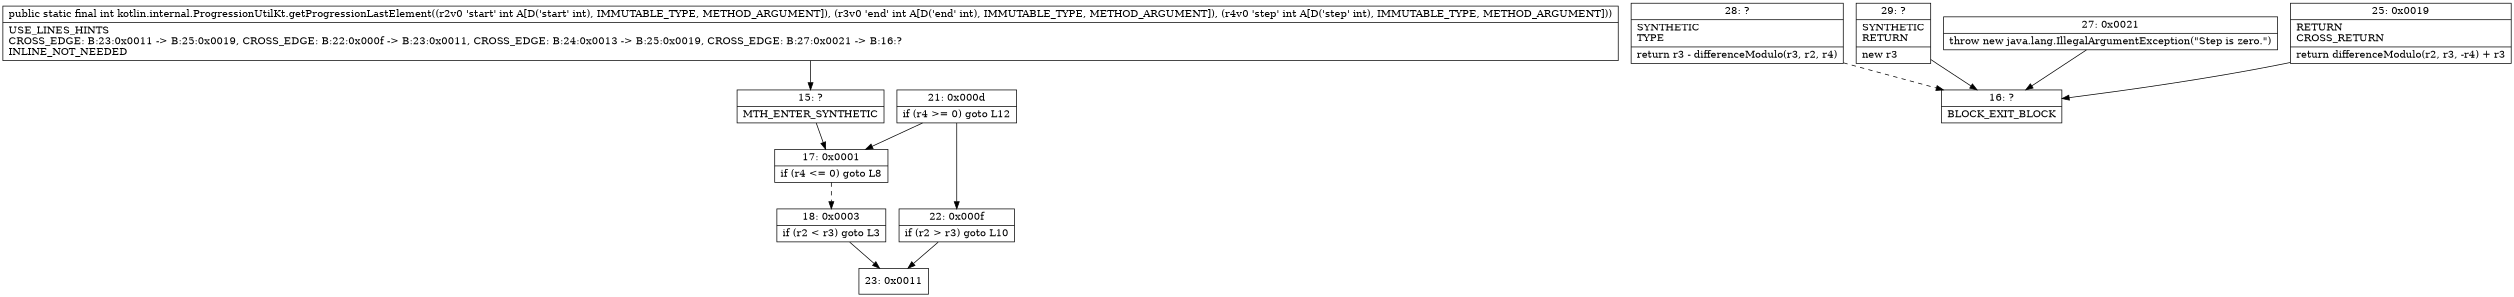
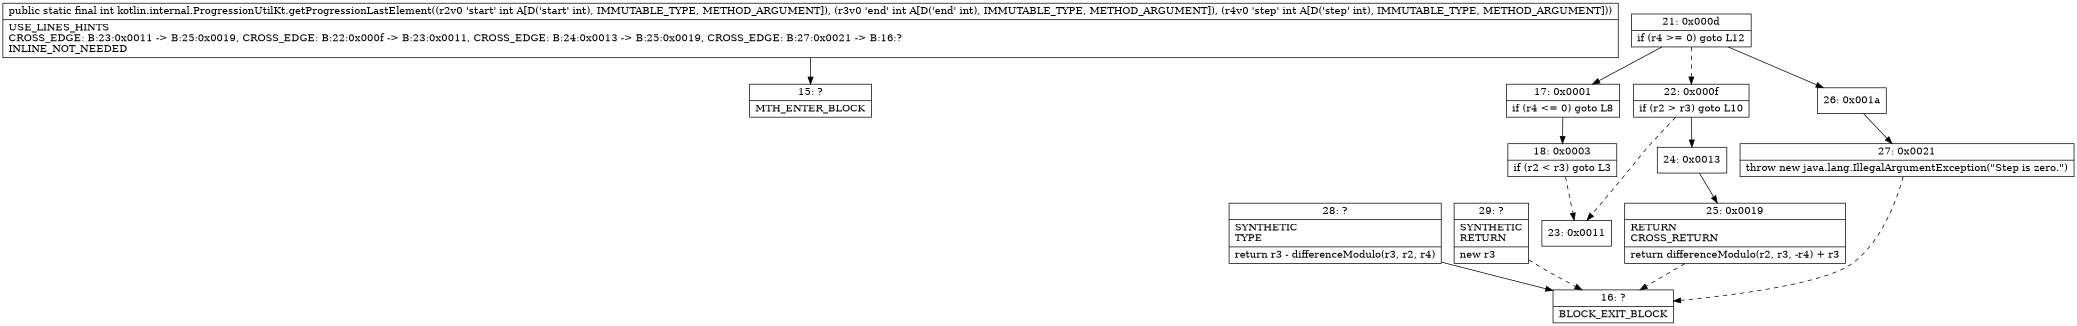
edge "27: 0x0021" -> "16: ?": style solid -> dashed
edge "29: ?" -> "16: ?": style solid -> dashed
edge "28: ?" -> "16: ?": style dashed -> solid
edge "25: 0x0019" -> "16: ?": style solid -> dashed
node "26: 0x001a": added
node "15: ?": text "MTH_ENTER_SYNTHETIC" -> "MTH_ENTER_BLOCK"
edge "15: ?" -> "17: 0x0001": removed
node "24: 0x0013": added
edge "21: 0x000d" -> "22: 0x000f": style solid -> dashed
edge "17: 0x0001" -> "18: 0x0003": style dashed -> solid
edge "18: 0x0003" -> "23: 0x0011": style solid -> dashed
edge "22: 0x000f" -> "23: 0x0011": style solid -> dashed
